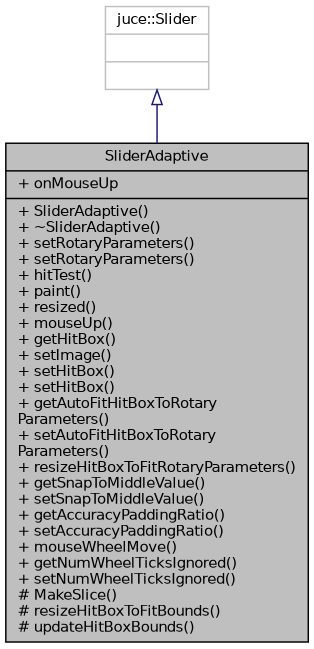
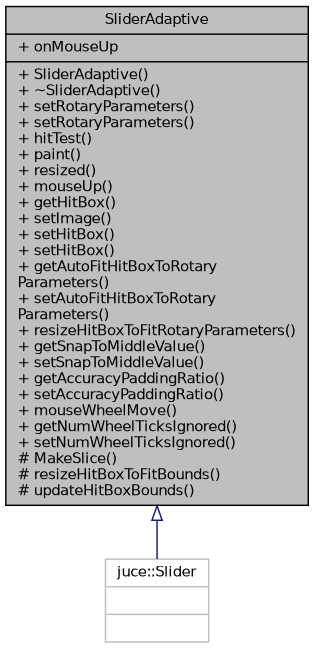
edge "SliderAdaptive" -> "juce::Slider": reversed
